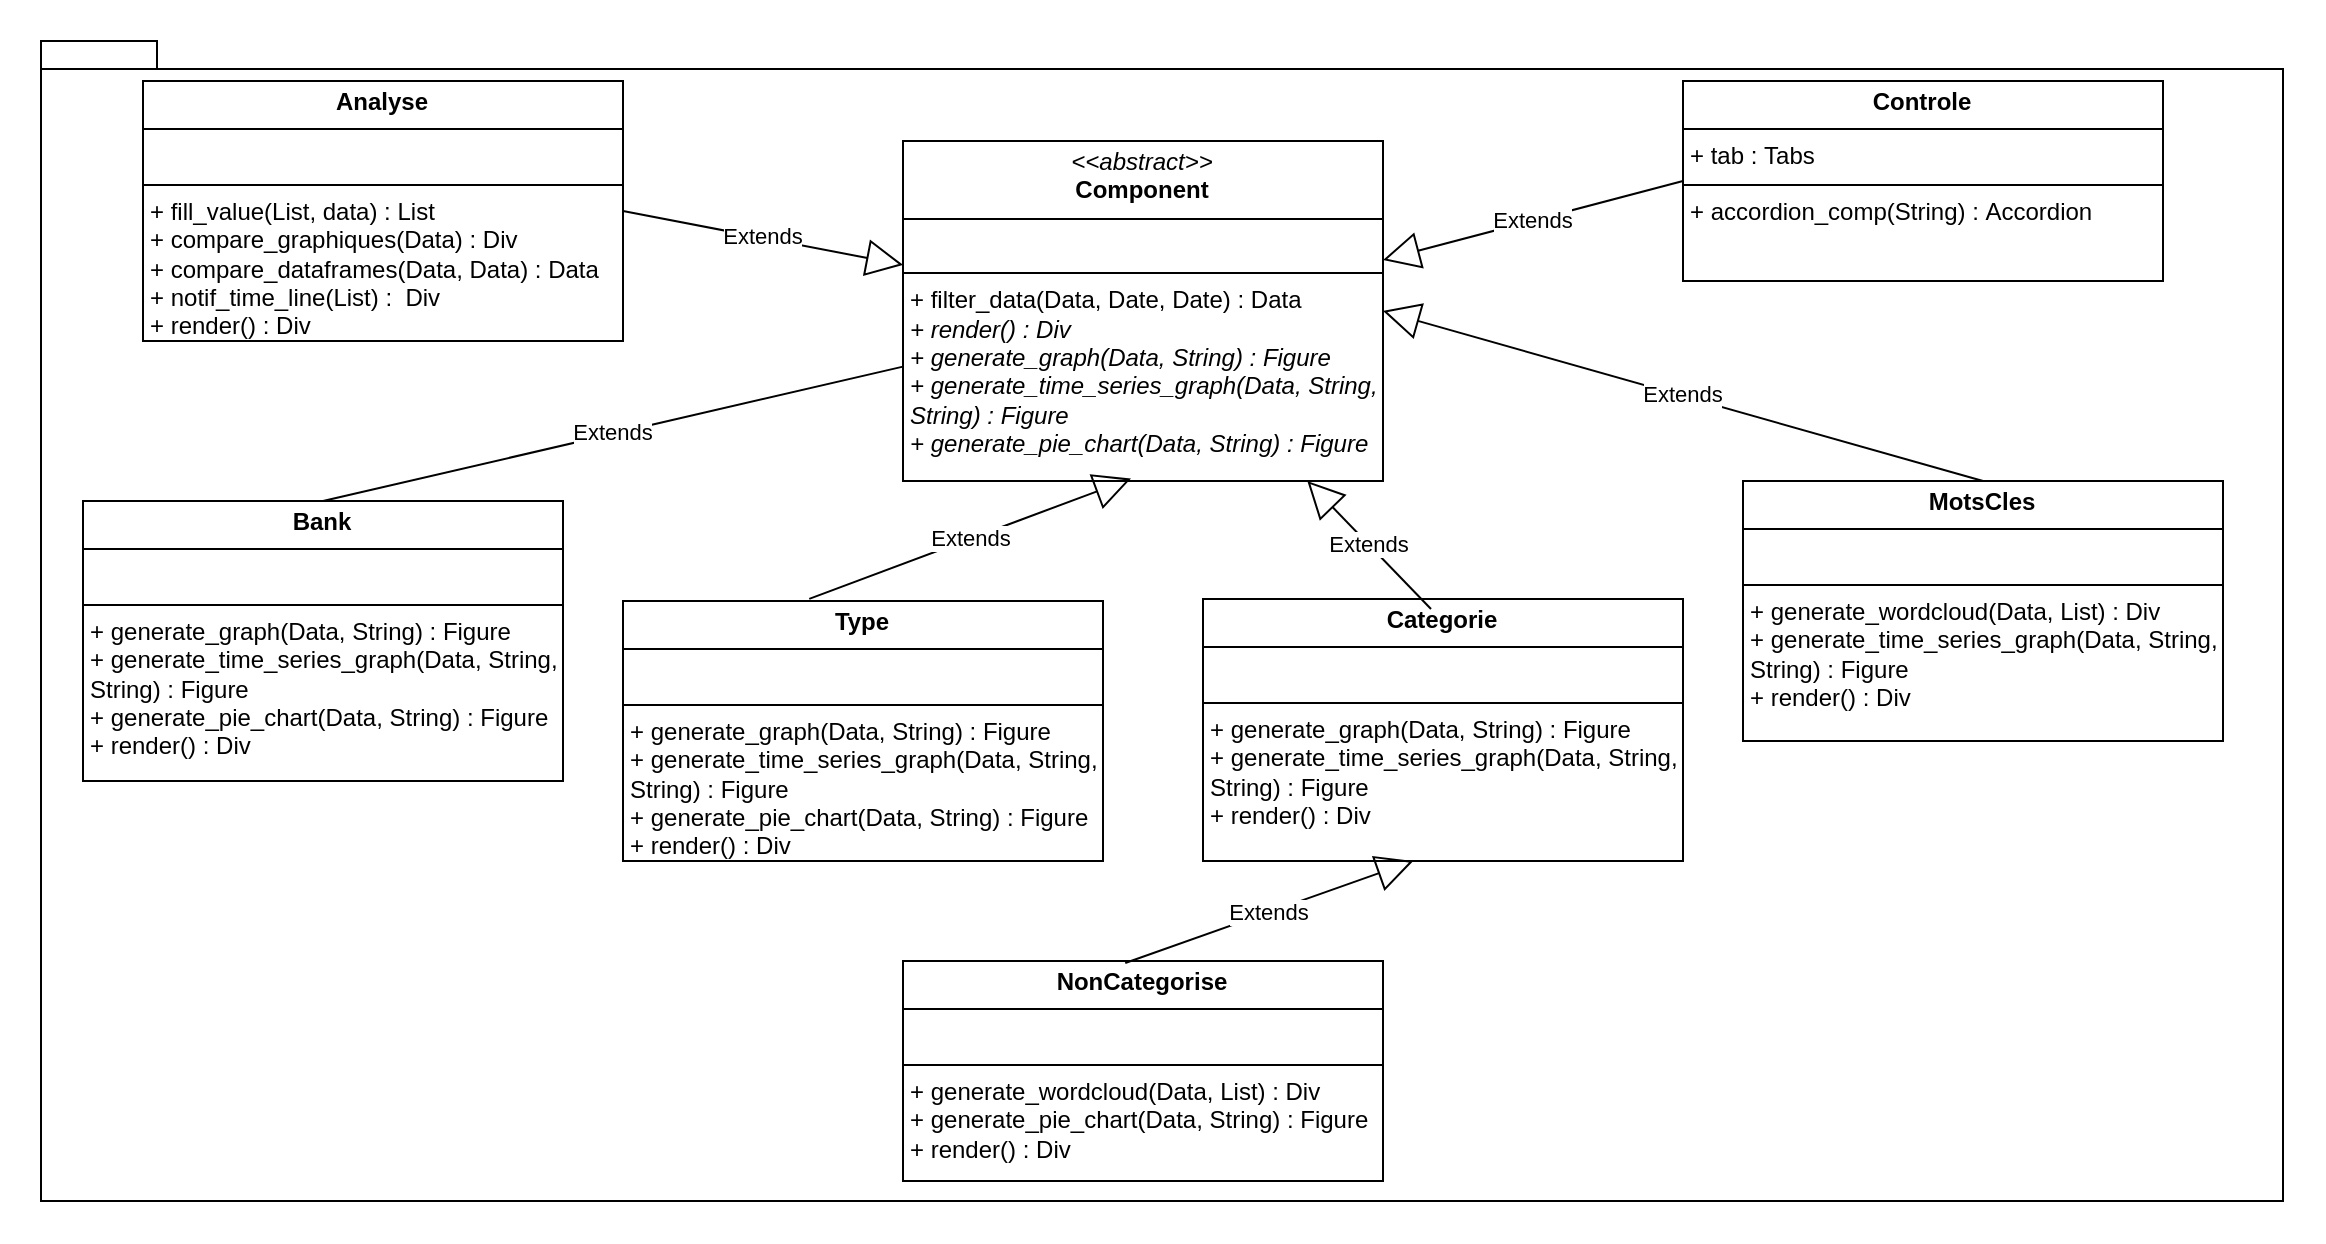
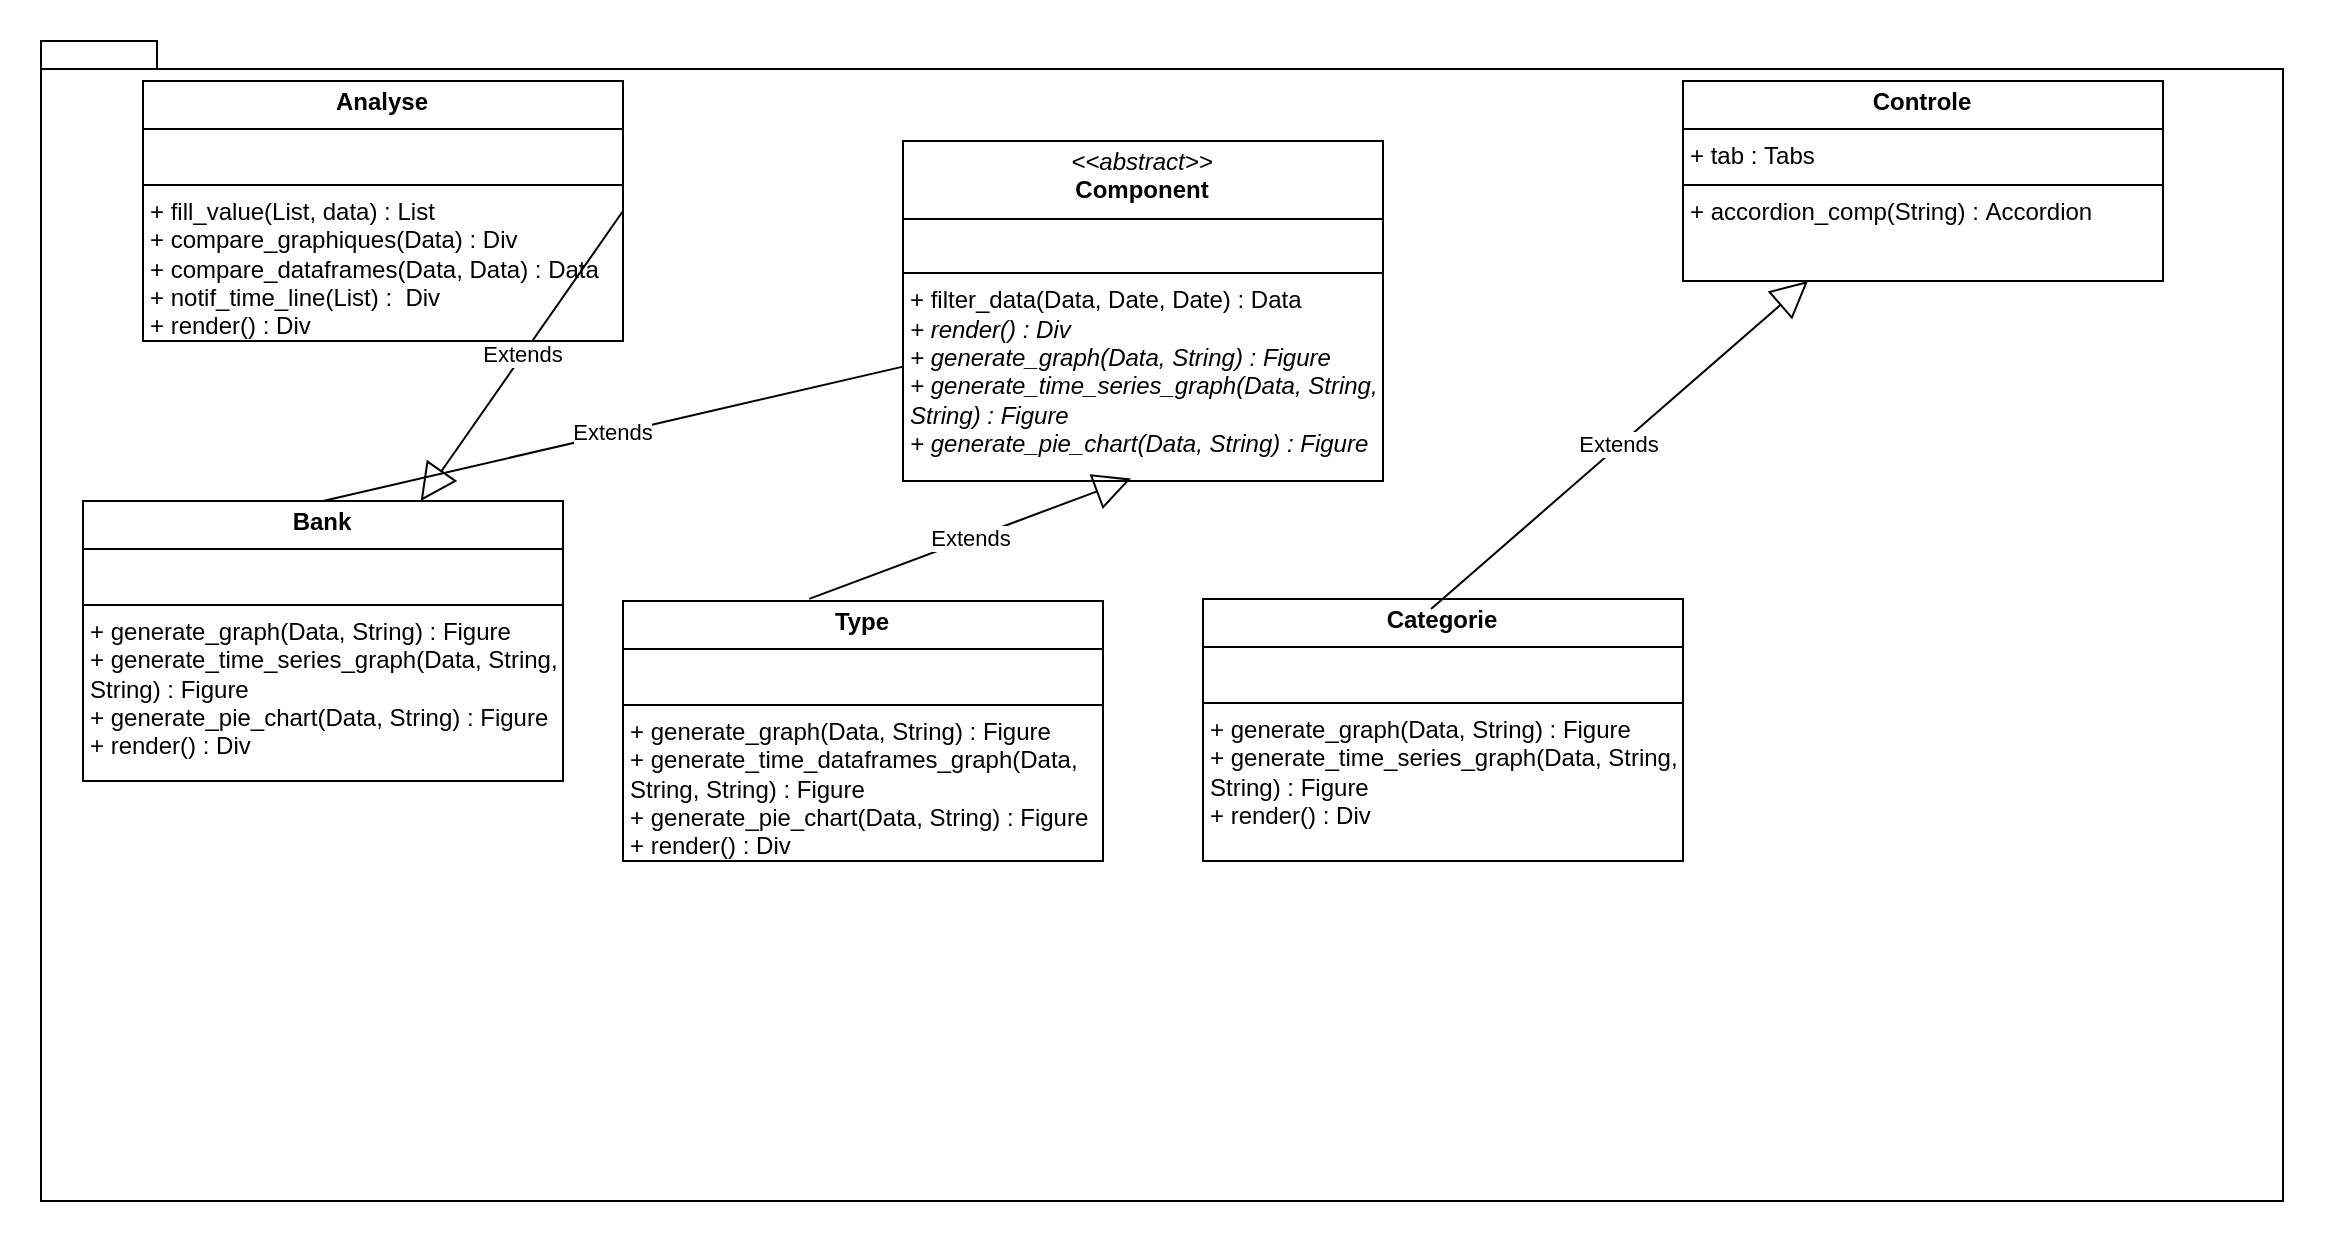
edge "Controle + tab : Tabs + accordion_comp(String) : Accordion" -> "<<abstract>> Component + filter_data(Data, Date, Date) : Data + render() : Div + generate_graph(Data, String) : Figure + generate_time_series_graph(Data, String, String) : Figure + generate_pie_chart(Data, String) : Figure": removed, label "Extends"
edge "Analyse + fill_value(List, data) : List + compare_graphiques(Data) : Div + compare_dataframes(Data, Data) : Data + notif_time_line(List) : Div + render() : Div" -> "<<abstract>> Component + filter_data(Data, Date, Date) : Data + render() : Div + generate_graph(Data, String) : Figure + generate_time_series_graph(Data, String, String) : Figure + generate_pie_chart(Data, String) : Figure": now "Analyse + fill_value(List, data) : List + compare_graphiques(Data) : Div + compare_dataframes(Data, Data) : Data + notif_time_line(List) : Div + render() : Div" -> "Bank + generate_graph(Data, String) : Figure + generate_time_series_graph(Data, String, String) : Figure + generate_pie_chart(Data, String) : Figure + render() : Div"
edge "MotsCles + generate_wordcloud(Data, List) : Div + generate_time_series_graph(Data, String, String) : Figure + render() : Div" -> "<<abstract>> Component + filter_data(Data, Date, Date) : Data + render() : Div + generate_graph(Data, String) : Figure + generate_time_series_graph(Data, String, String) : Figure + generate_pie_chart(Data, String) : Figure": removed, label "Extends"
edge "Categorie + generate_graph(Data, String) : Figure + generate_time_series_graph(Data, String, String) : Figure + render() : Div" -> "<<abstract>> Component + filter_data(Data, Date, Date) : Data + render() : Div + generate_graph(Data, String) : Figure + generate_time_series_graph(Data, String, String) : Figure + generate_pie_chart(Data, String) : Figure": now "Categorie + generate_graph(Data, String) : Figure + generate_time_series_graph(Data, String, String) : Figure + render() : Div" -> "Controle + tab : Tabs + accordion_comp(String) : Accordion"
node "MotsCles + generate_wordcloud(Data, List) : Div + generate_time_series_graph(Data, String, String) : Figure + render() : Div": removed
node "Type + generate_graph(Data, String) : Figure + generate_time_series_graph(Data, String, String) : Figure + generate_pie_chart(Data, String) : Figure + render() : Div": label "Type + generate_graph(Data, String) : Figure + generate_time_series_graph(Data, String, String) : Figure + generate_pie_chart(Data, String) : Figure + render() : Div" -> "Type + generate_graph(Data, String) : Figure + generate_time_dataframes_graph(Data, String, String) : Figure + generate_pie_chart(Data, String) : Figure + render() : Div"
edge "NonCategorise + generate_wordcloud(Data, List) : Div + generate_pie_chart(Data, String) : Figure + render() : Div" -> "Categorie + generate_graph(Data, String) : Figure + generate_time_series_graph(Data, String, String) : Figure + render() : Div": removed, label "Extends"
node "NonCategorise + generate_wordcloud(Data, List) : Div + generate_pie_chart(Data, String) : Figure + render() : Div": removed
